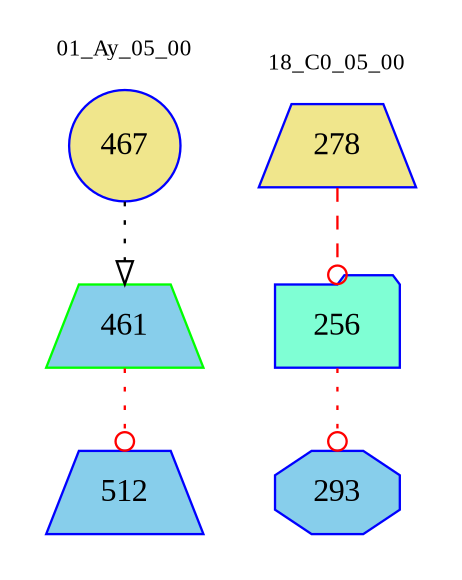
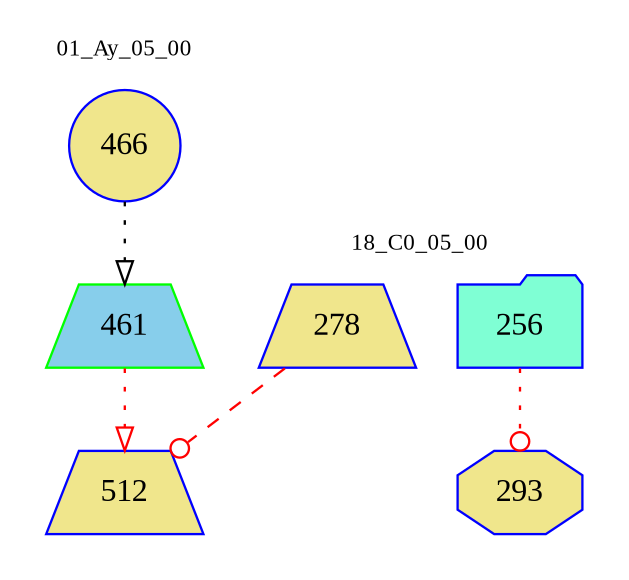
node "467": label "467" -> "466"
edge "278" -> "256": now "278" -> "512"
edge "461" -> "512": arrowhead odot -> onormal
node "512": fillcolor skyblue -> khaki
node "293": fillcolor skyblue -> khaki
